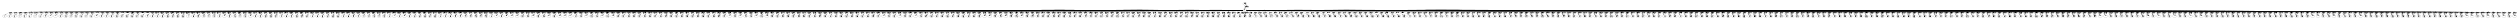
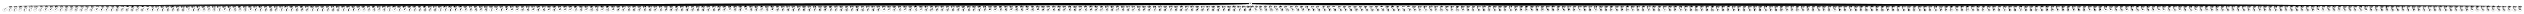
edge "143" -> "0": reversed
edge "0" -> "265": label "722.0" -> "1298.0"
